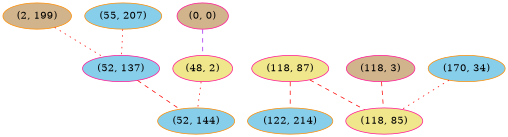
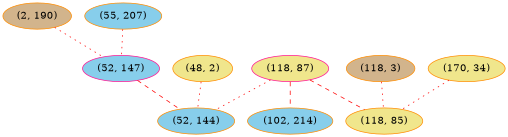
node "(2, 199)": label "(2, 199)" -> "(2, 190)"
node "(0, 0)": removed
node "(52, 137)": label "(52, 137)" -> "(52, 147)"
node "(48, 2)": color deeppink -> darkorange
node "(118, 3)": color deeppink -> darkorange
node "(170, 34)": fillcolor skyblue -> khaki
edge "(118, 87)" -- "(52, 144)": added
edge "(118, 3)" -- "(118, 85)": style dashed -> dotted
node "(122, 214)": label "(122, 214)" -> "(102, 214)"
node "(118, 85)": color deeppink -> darkorange
